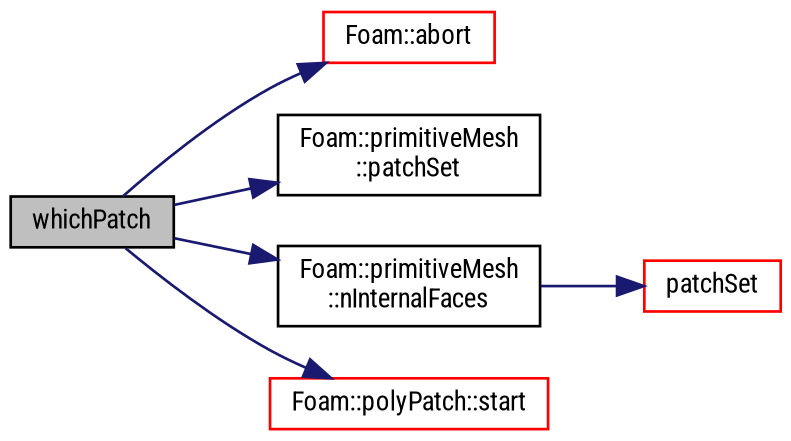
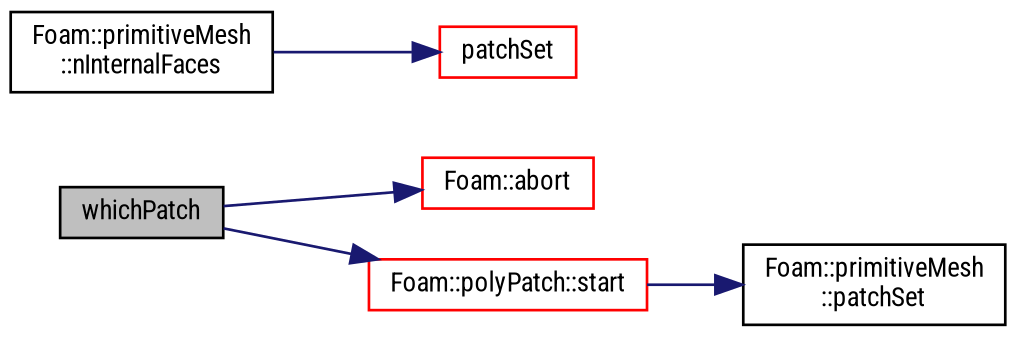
edge "whichPatch" -> "Foam::primitiveMesh ::patchSet": now "Foam::polyPatch::start" -> "Foam::primitiveMesh ::patchSet"
edge "whichPatch" -> "Foam::primitiveMesh ::nInternalFaces": removed
